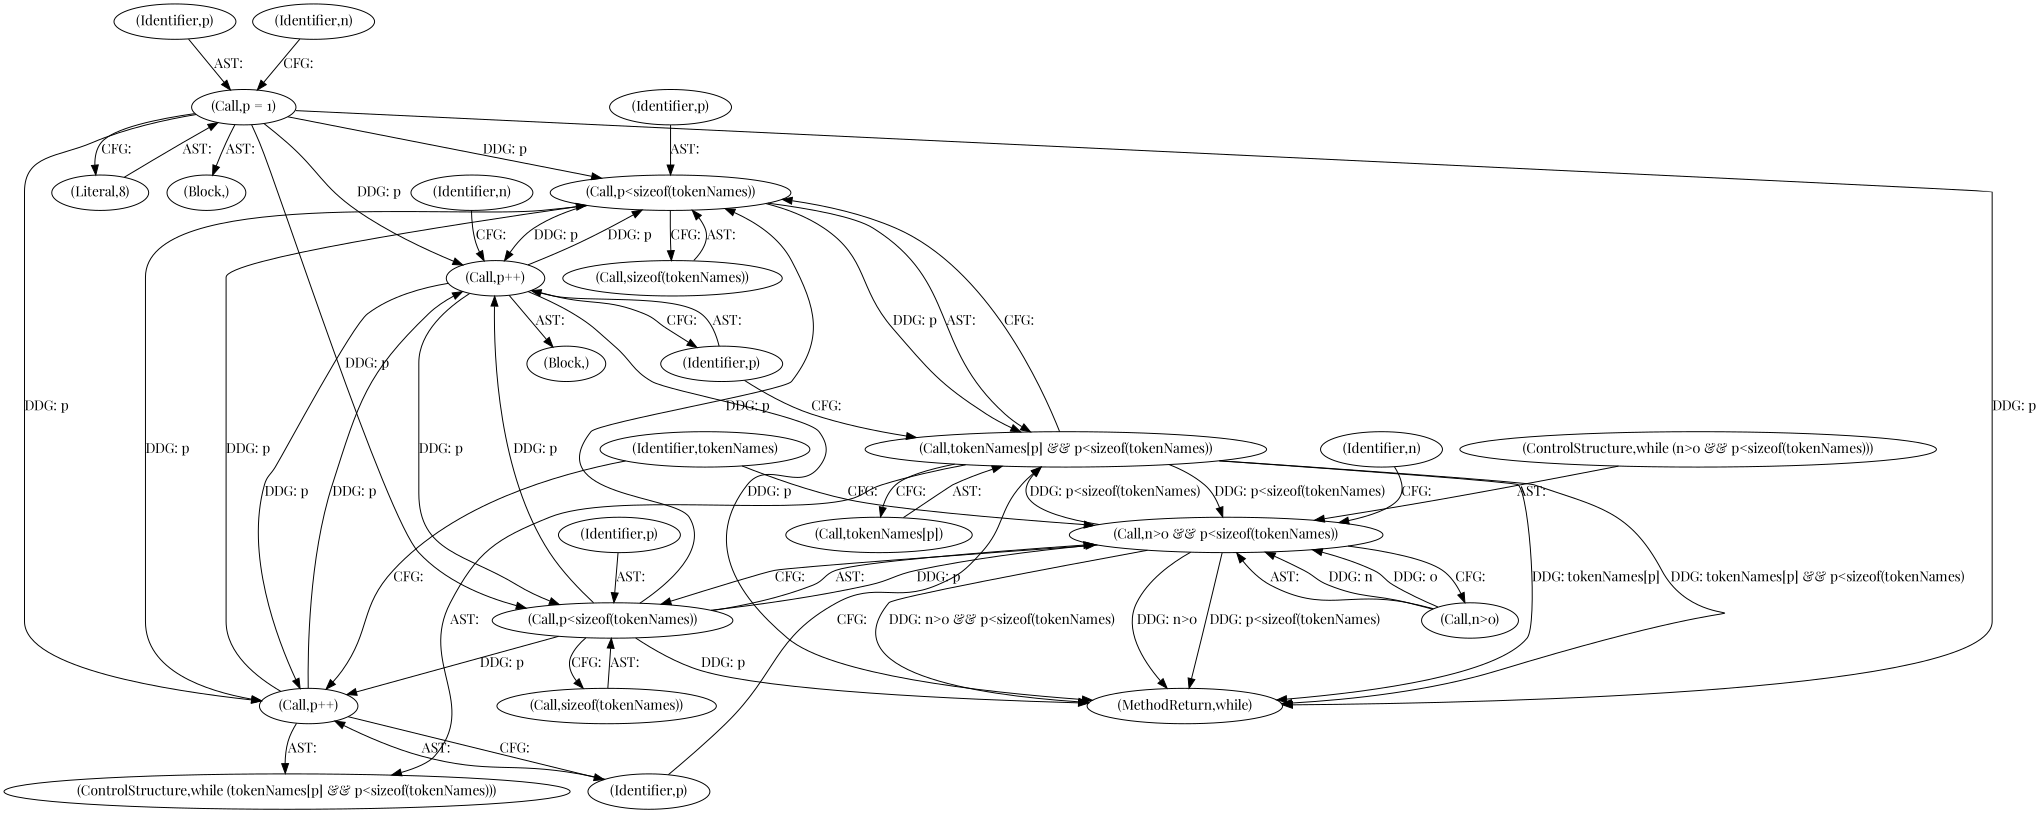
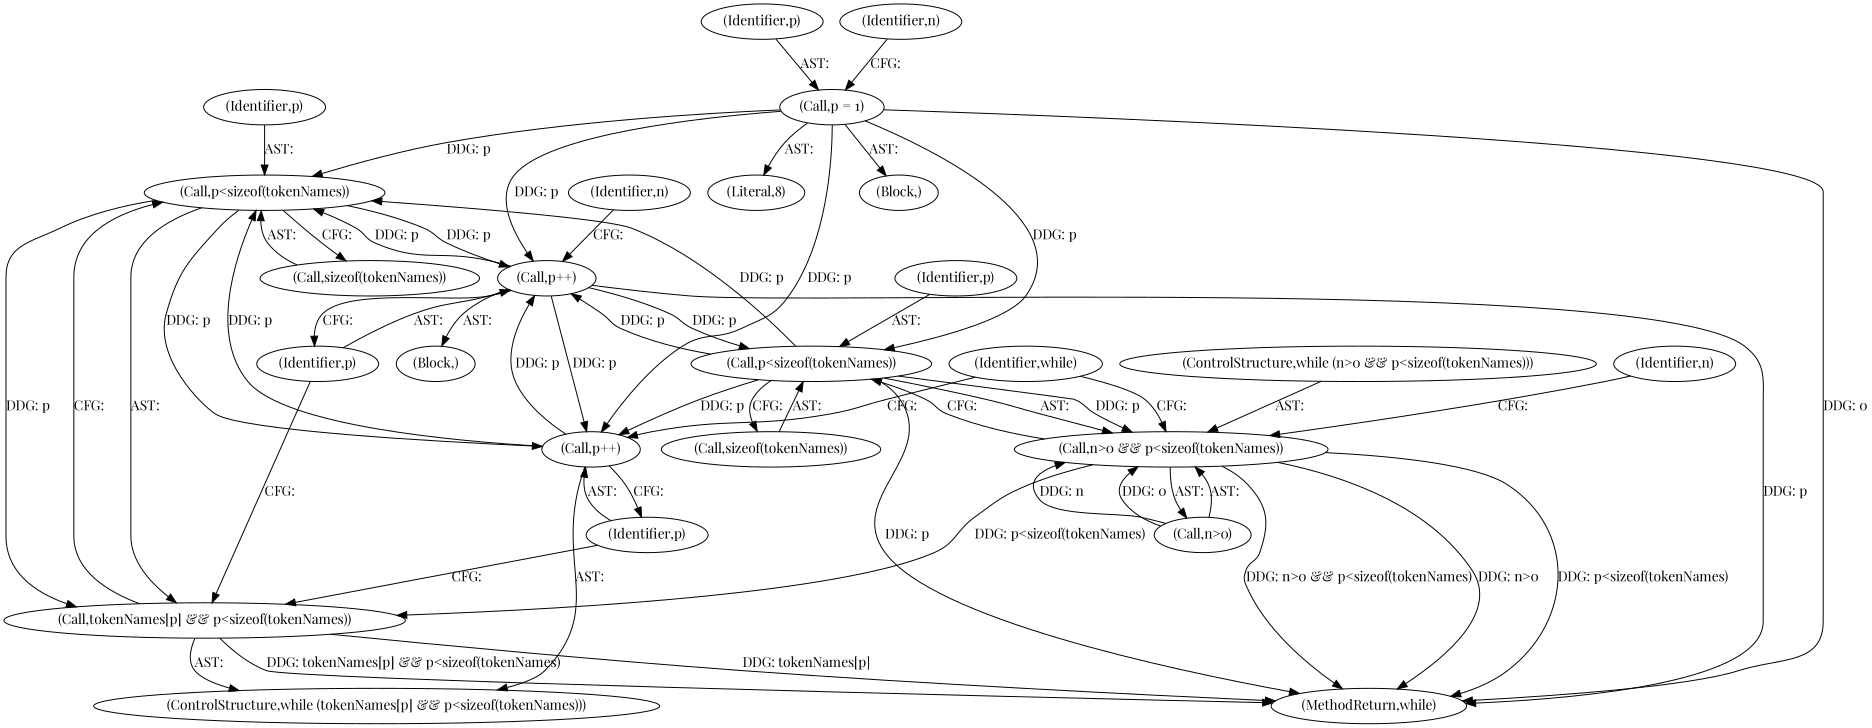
edge "(Call,p = 1)" -> "(Literal,8)": label "CFG: " -> "AST: "
edge "(Literal,8)" -> "(Call,p = 1)": removed, label "AST:"
edge "(Call,p = 1)" -> "(MethodReturn,while)": label "DDG: p" -> "DDG: 0"
node "(Identifier,tokenNames)": label "(Identifier,tokenNames)" -> "(Identifier,while)"
edge "(Call,tokenNames[p] && p<sizeof(tokenNames))" -> "(Call,n>0 && p<sizeof(tokenNames))": removed, label "DDG: p<sizeof(tokenNames)"
node "(Call,tokenNames[p])": removed
edge "(Call,n>0 && p<sizeof(tokenNames))" -> "(Call,n>0)": label "CFG: " -> "AST: "
